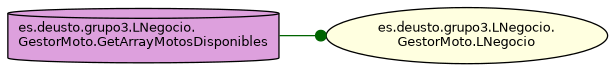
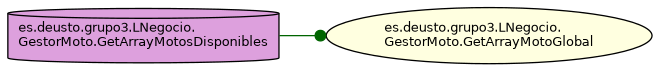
node "es.deusto.grupo3.LNegocio. GestorMoto.LNegocio": label "es.deusto.grupo3.LNegocio. GestorMoto.LNegocio" -> "es.deusto.grupo3.LNegocio. GestorMoto.GetArrayMotoGlobal"
